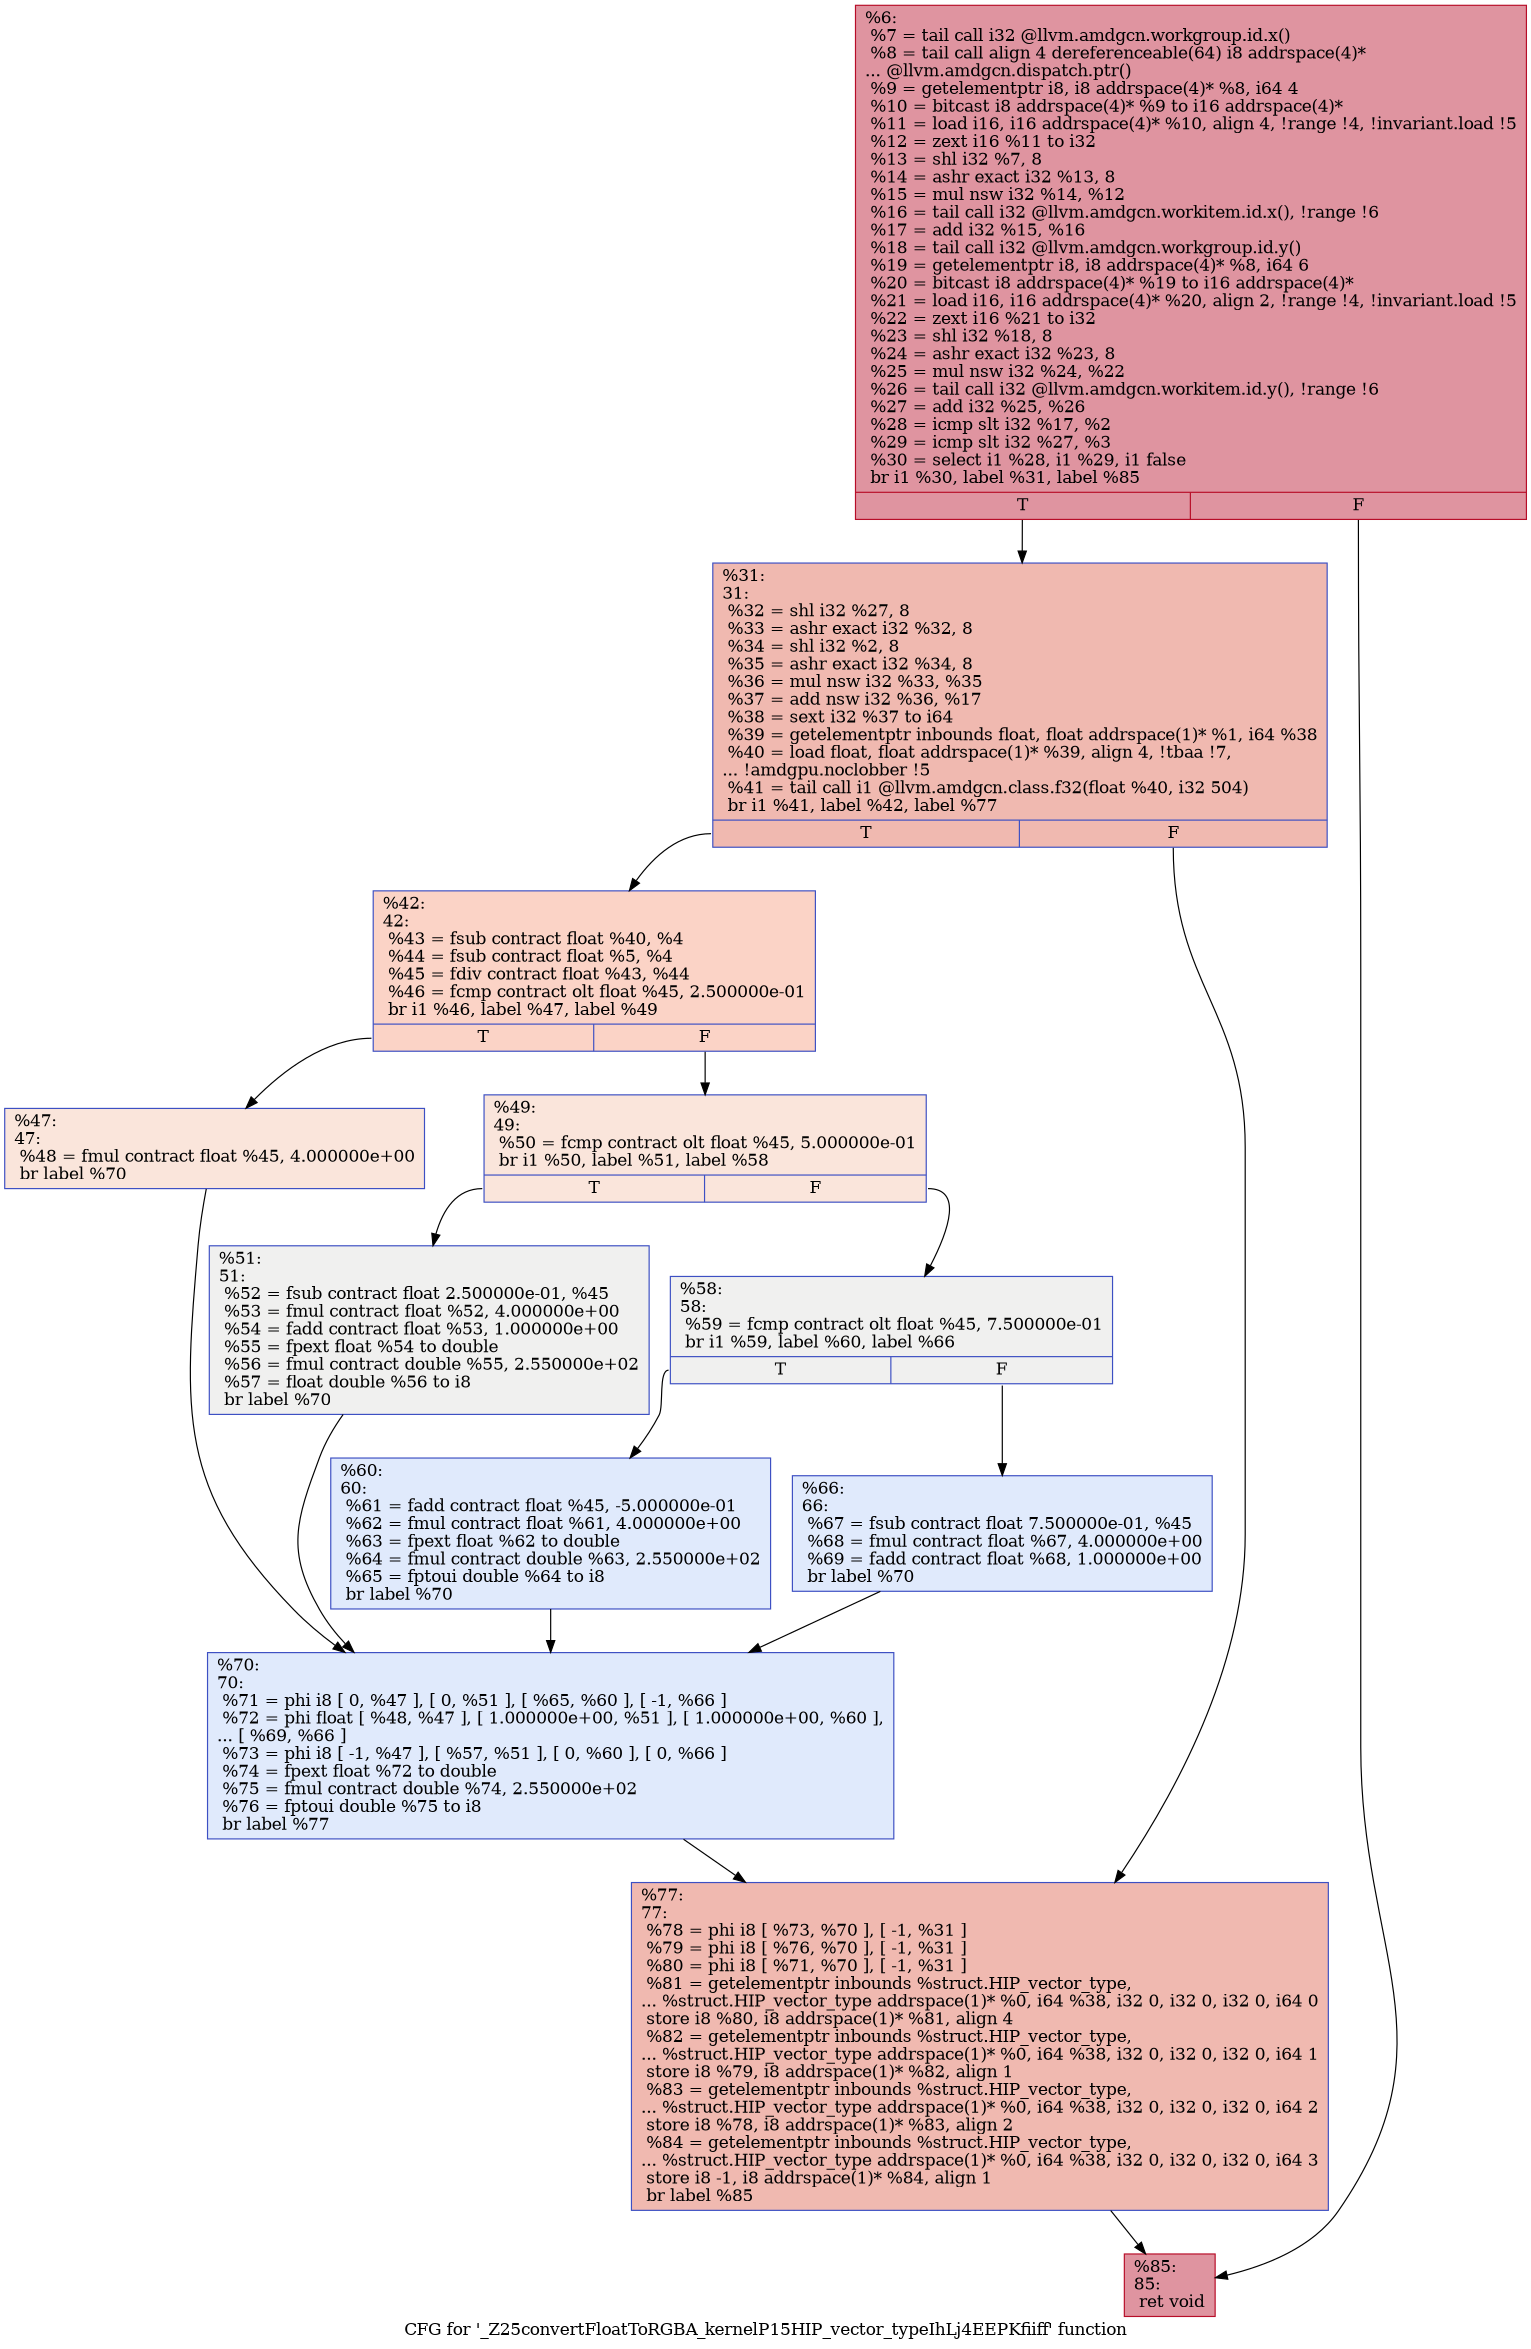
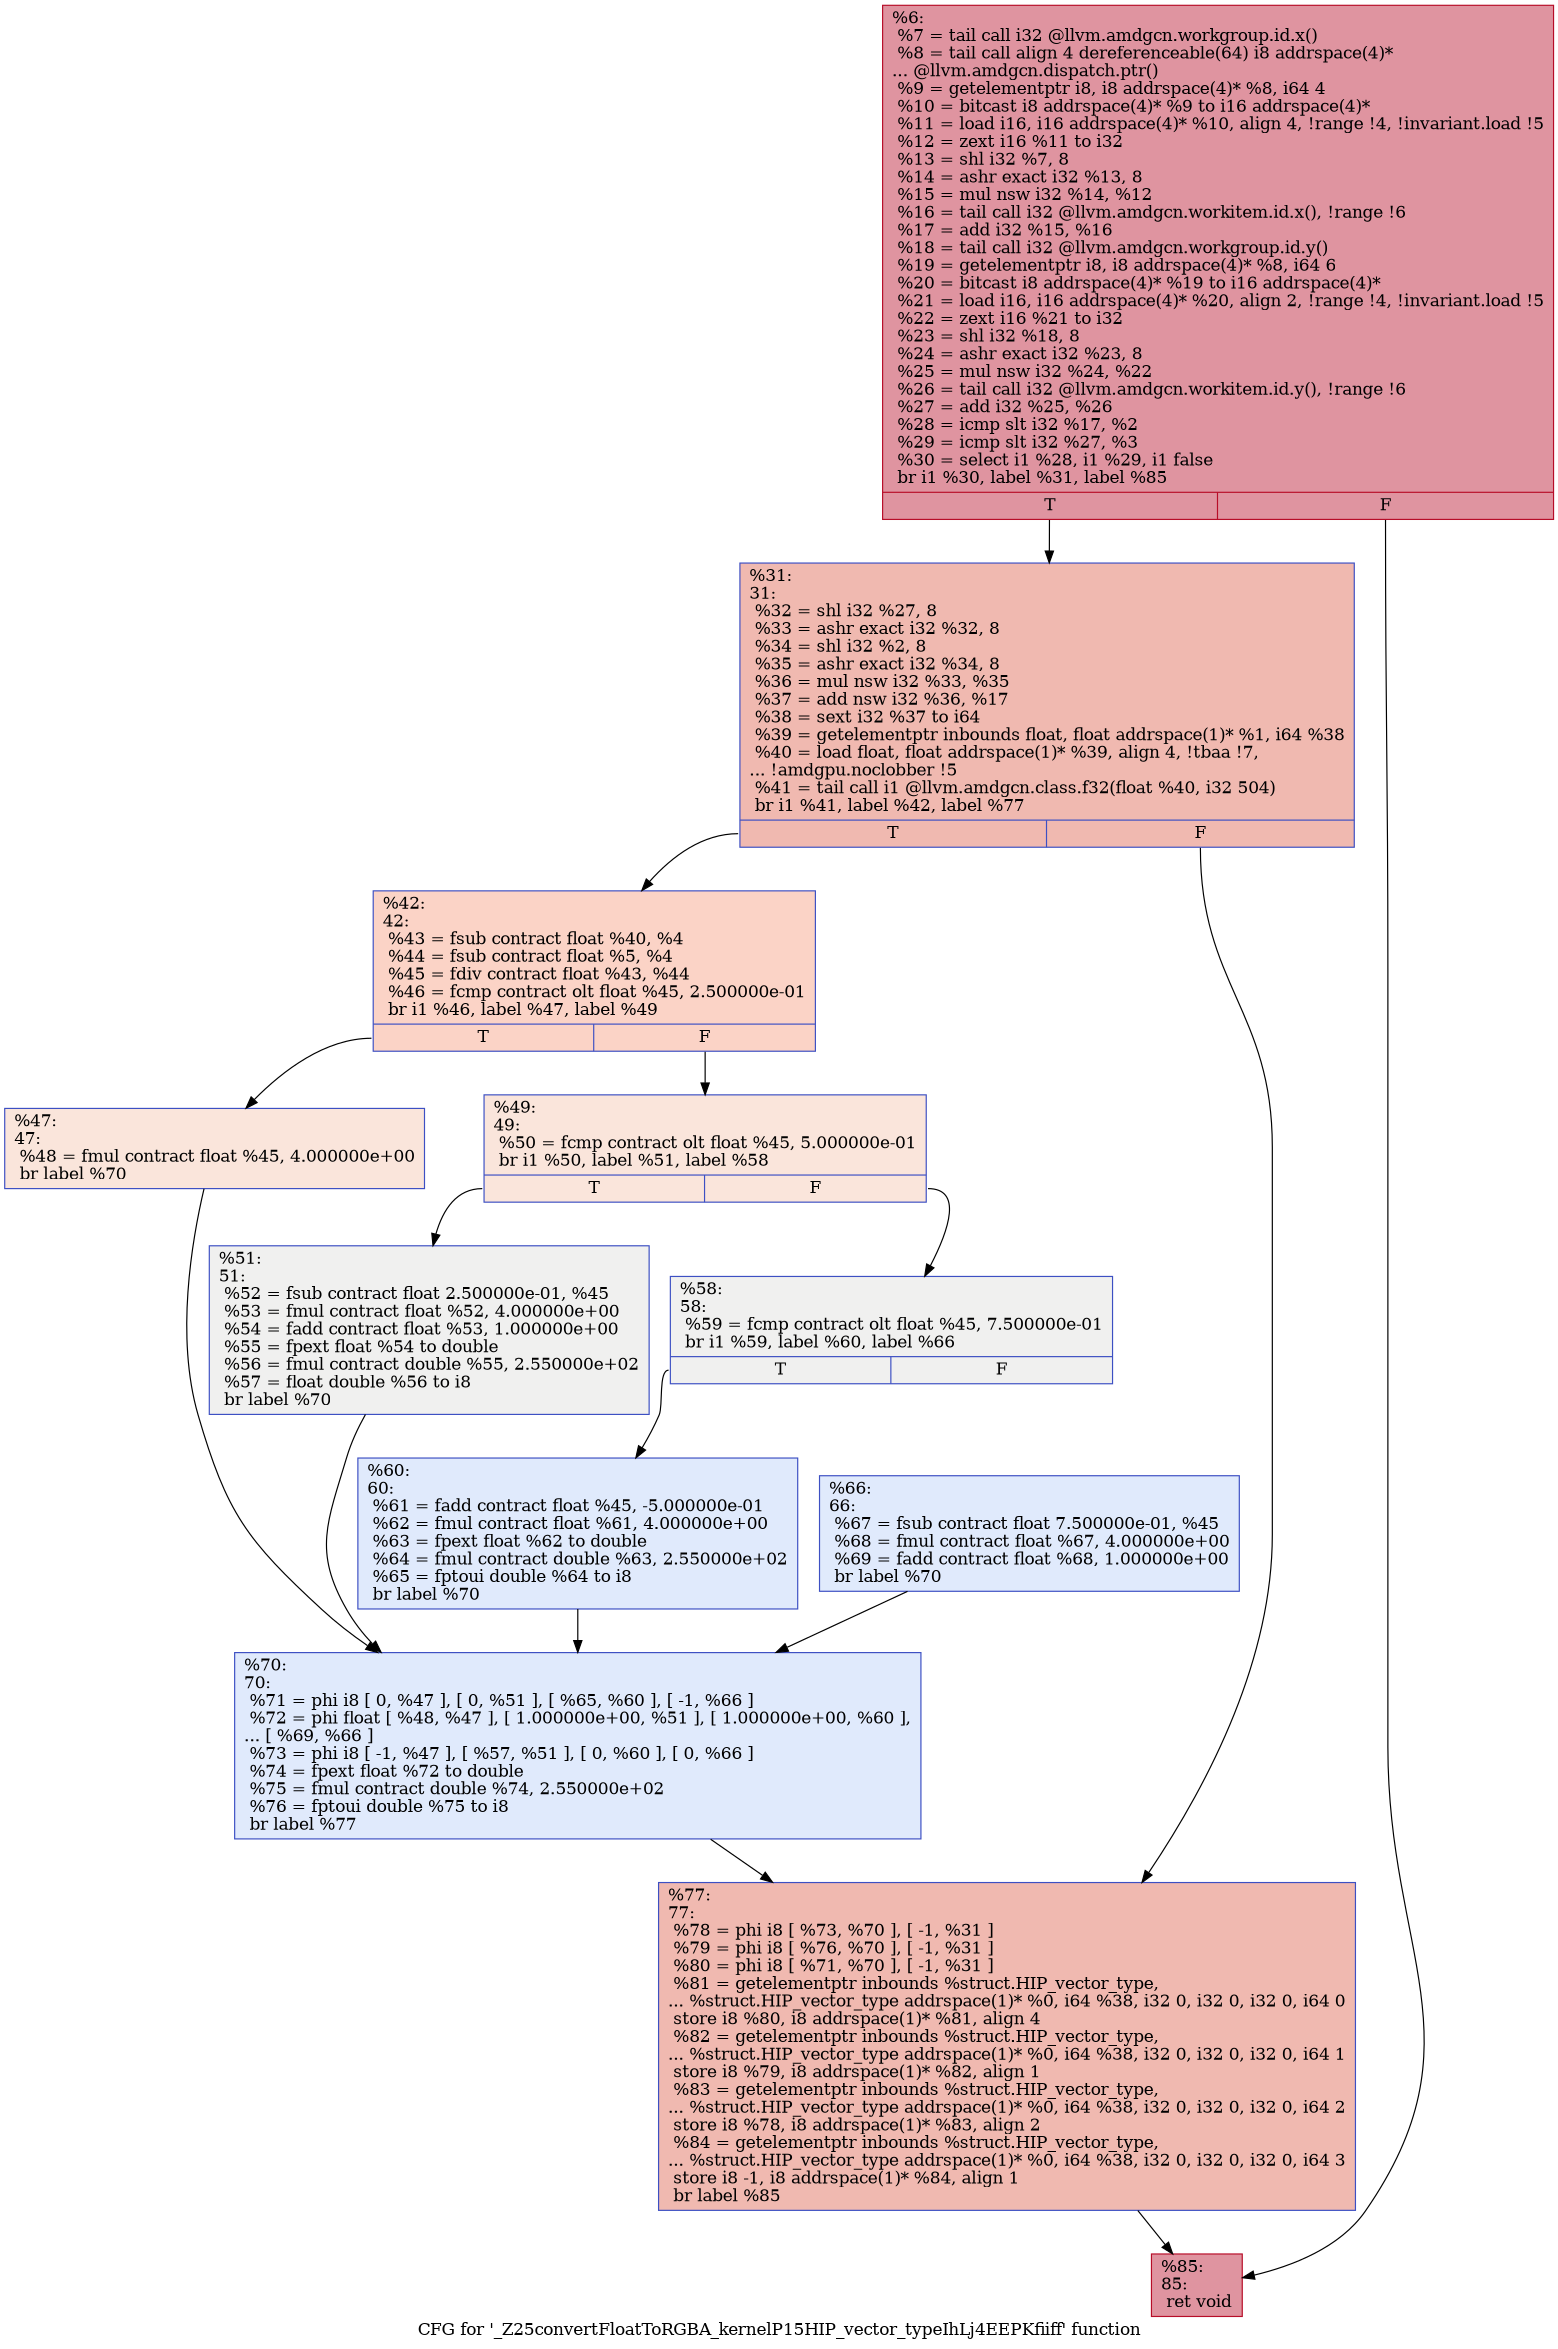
edge "%58:" -> "%66:": removed
